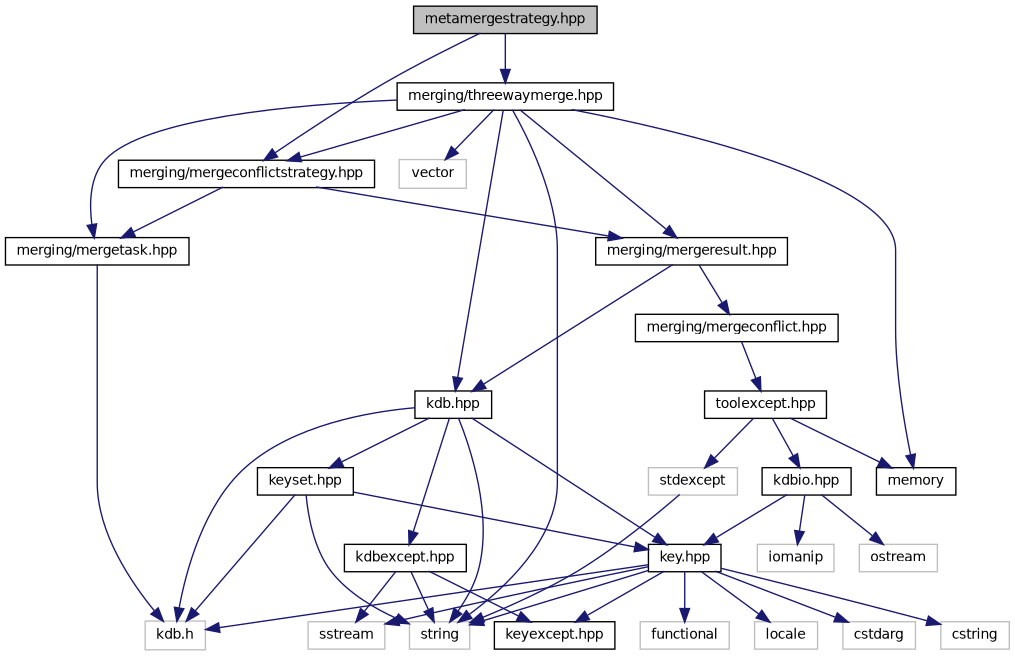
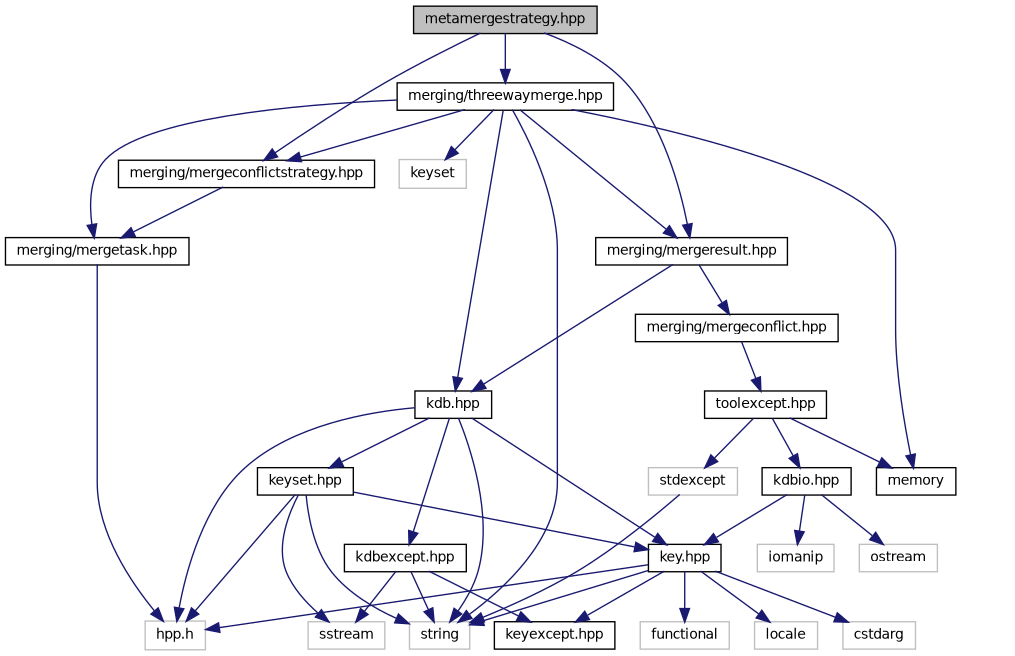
node "vector": label "vector" -> "keyset"
edge "merging/mergeconflictstrategy.hpp" -> "merging/mergeresult.hpp": now "metamergestrategy.hpp" -> "merging/mergeresult.hpp"
edge "key.hpp" -> "sstream": now "keyset.hpp" -> "sstream"
node "kdb.h": label "kdb.h" -> "hpp.h"
node "cstring": removed
